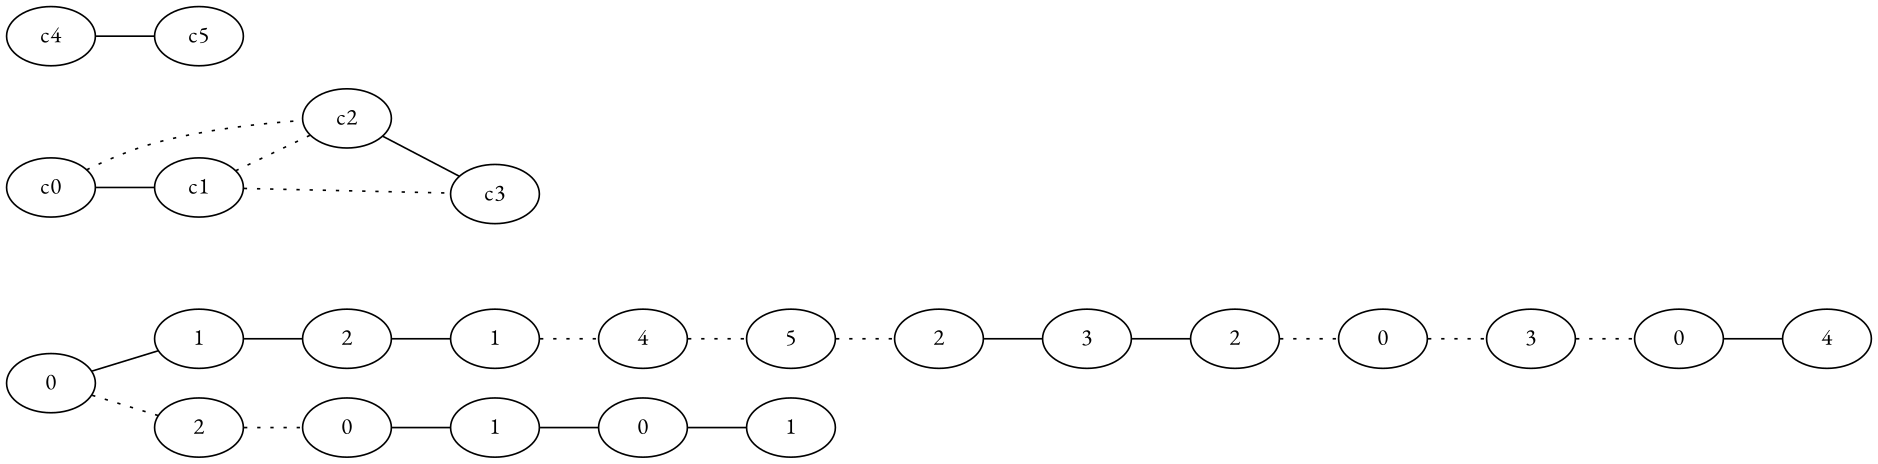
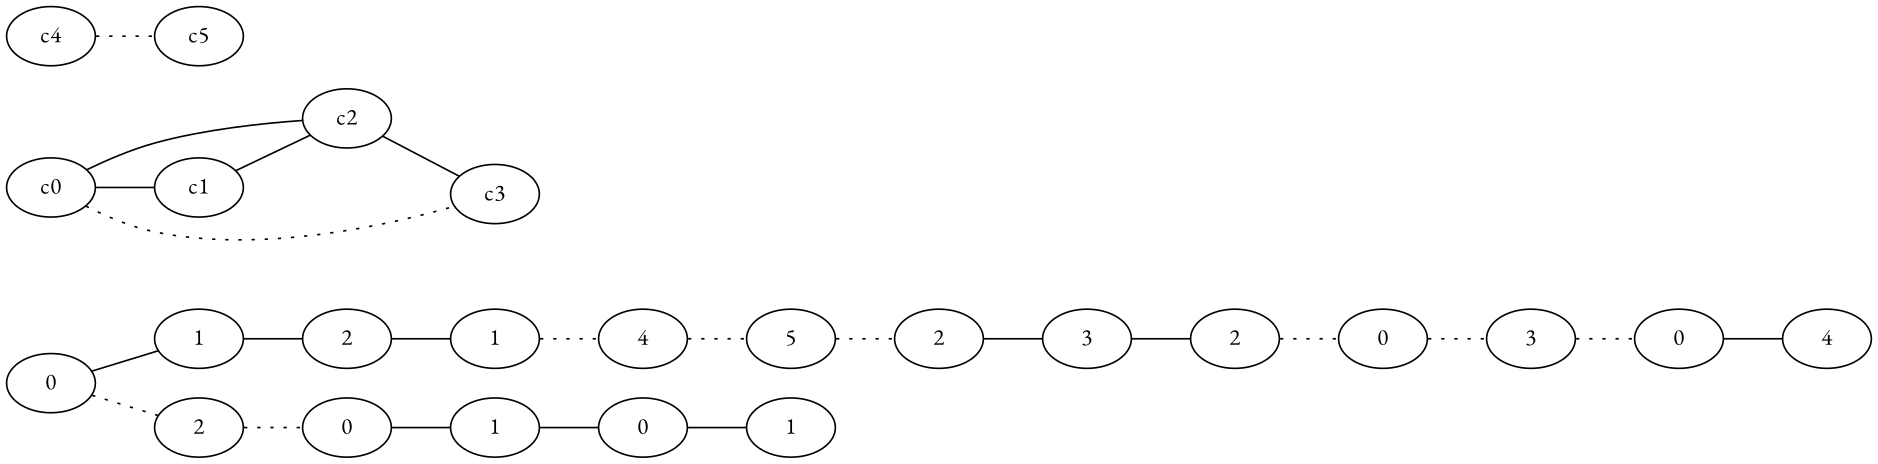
edge "c4" -- "c5": style solid -> dotted
edge "c2" -- "c0": style dotted -> solid
edge "c2" -- "c1": style dotted -> solid
edge "c1" -- "c3": now "c0" -- "c3"
